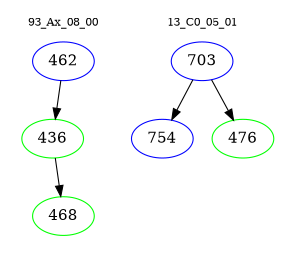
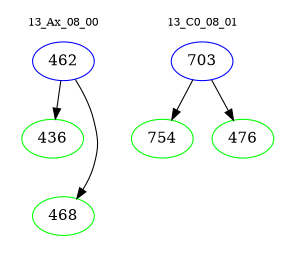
cluster "93_Ax_08_00": label "93_Ax_08_00" -> "13_Ax_08_00"
cluster "13_C0_05_01": label "13_C0_05_01" -> "13_C0_08_01"
node "754": color blue -> green
edge "436" -> "468": now "462" -> "468"
